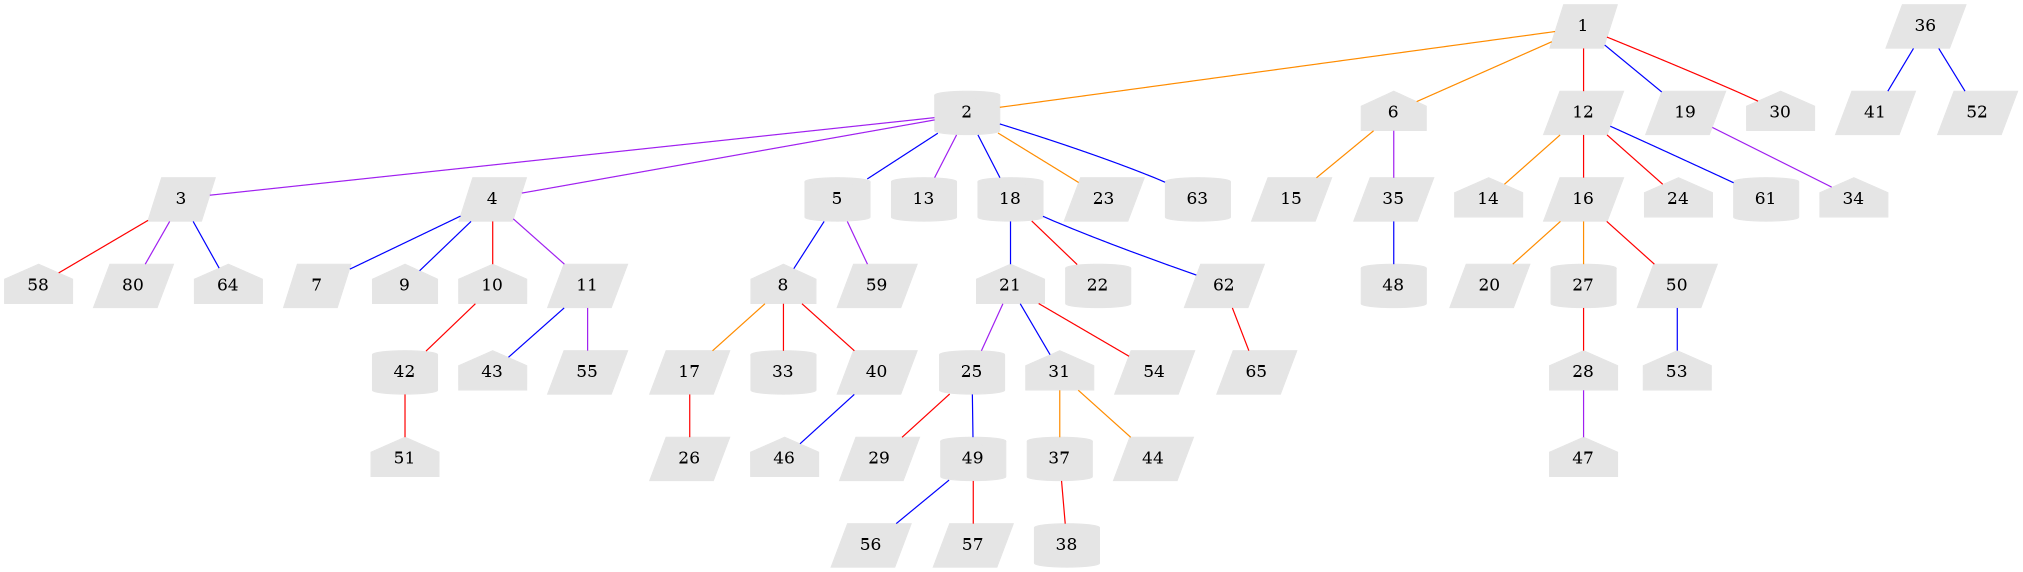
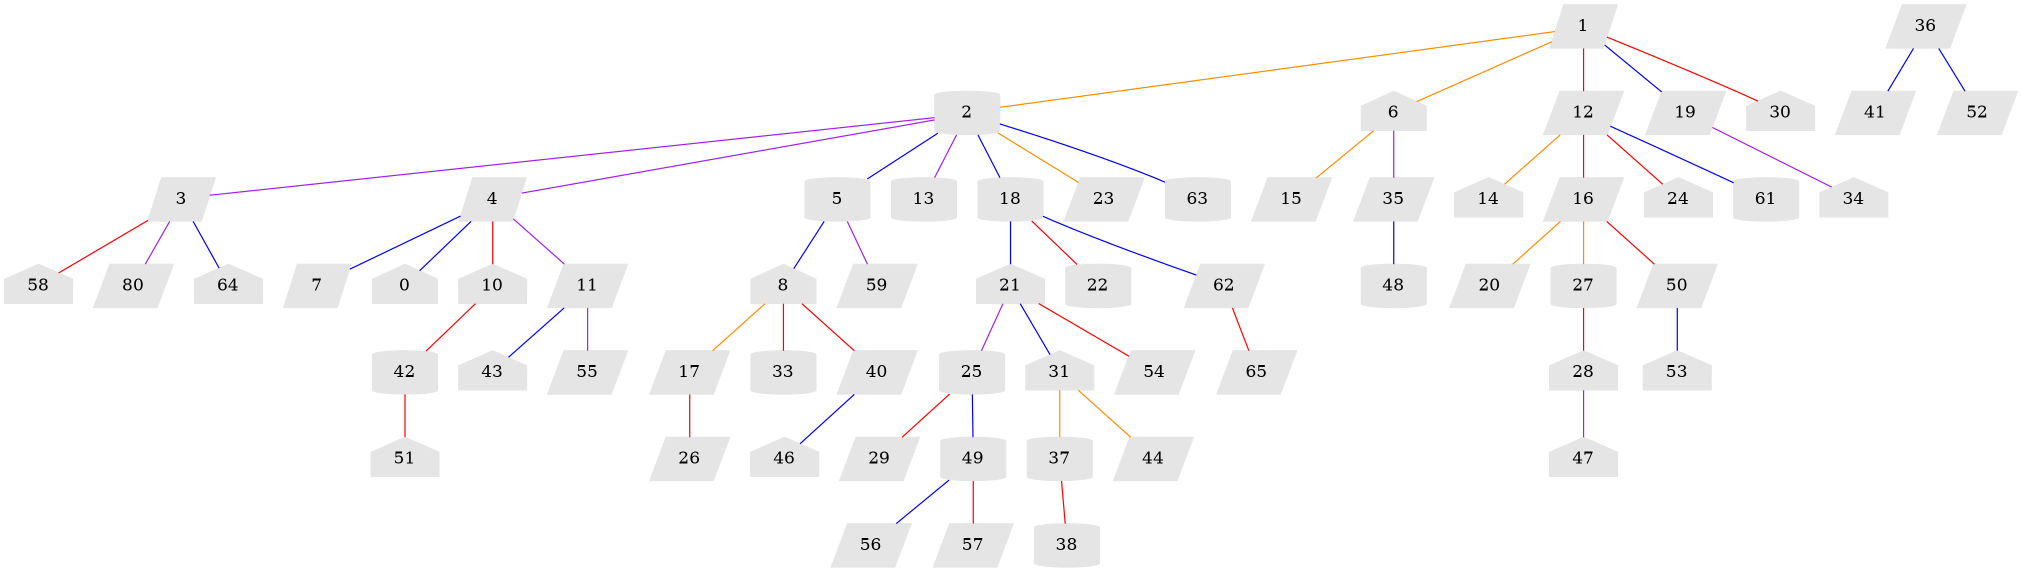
node "9": label "9" -> "0"
